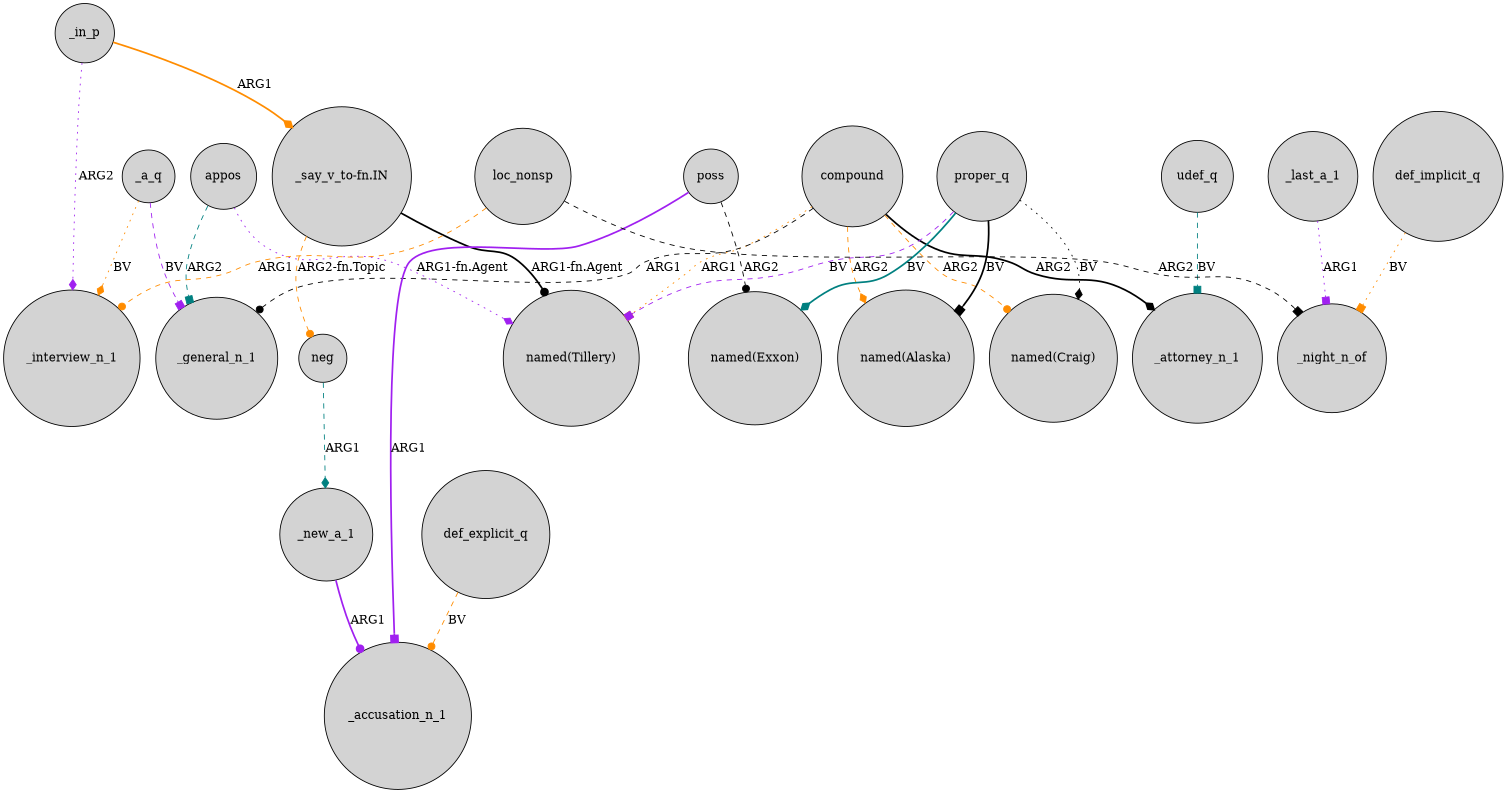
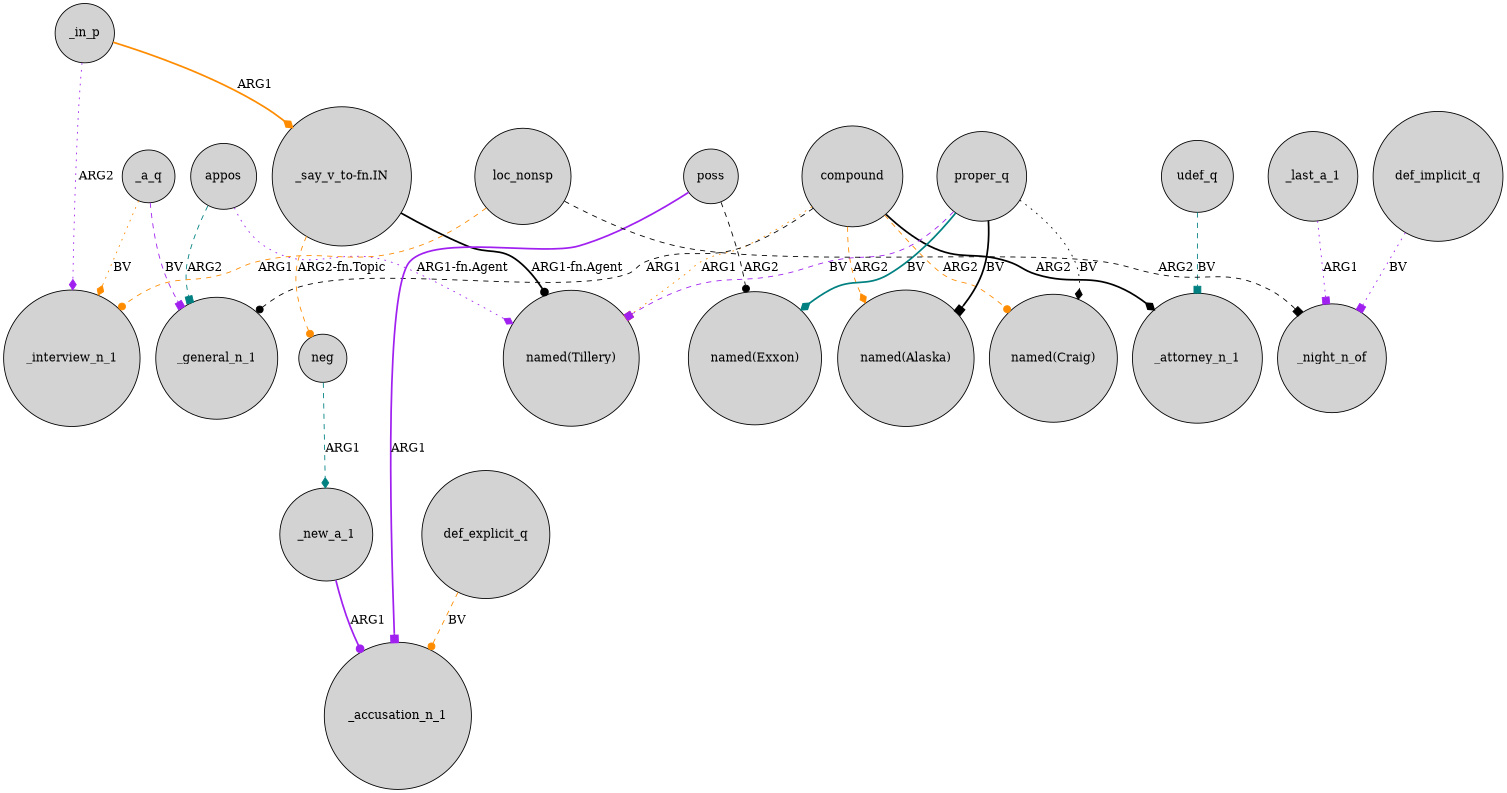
edge "def_implicit_q" -> "_night_n_of": color darkorange -> purple
